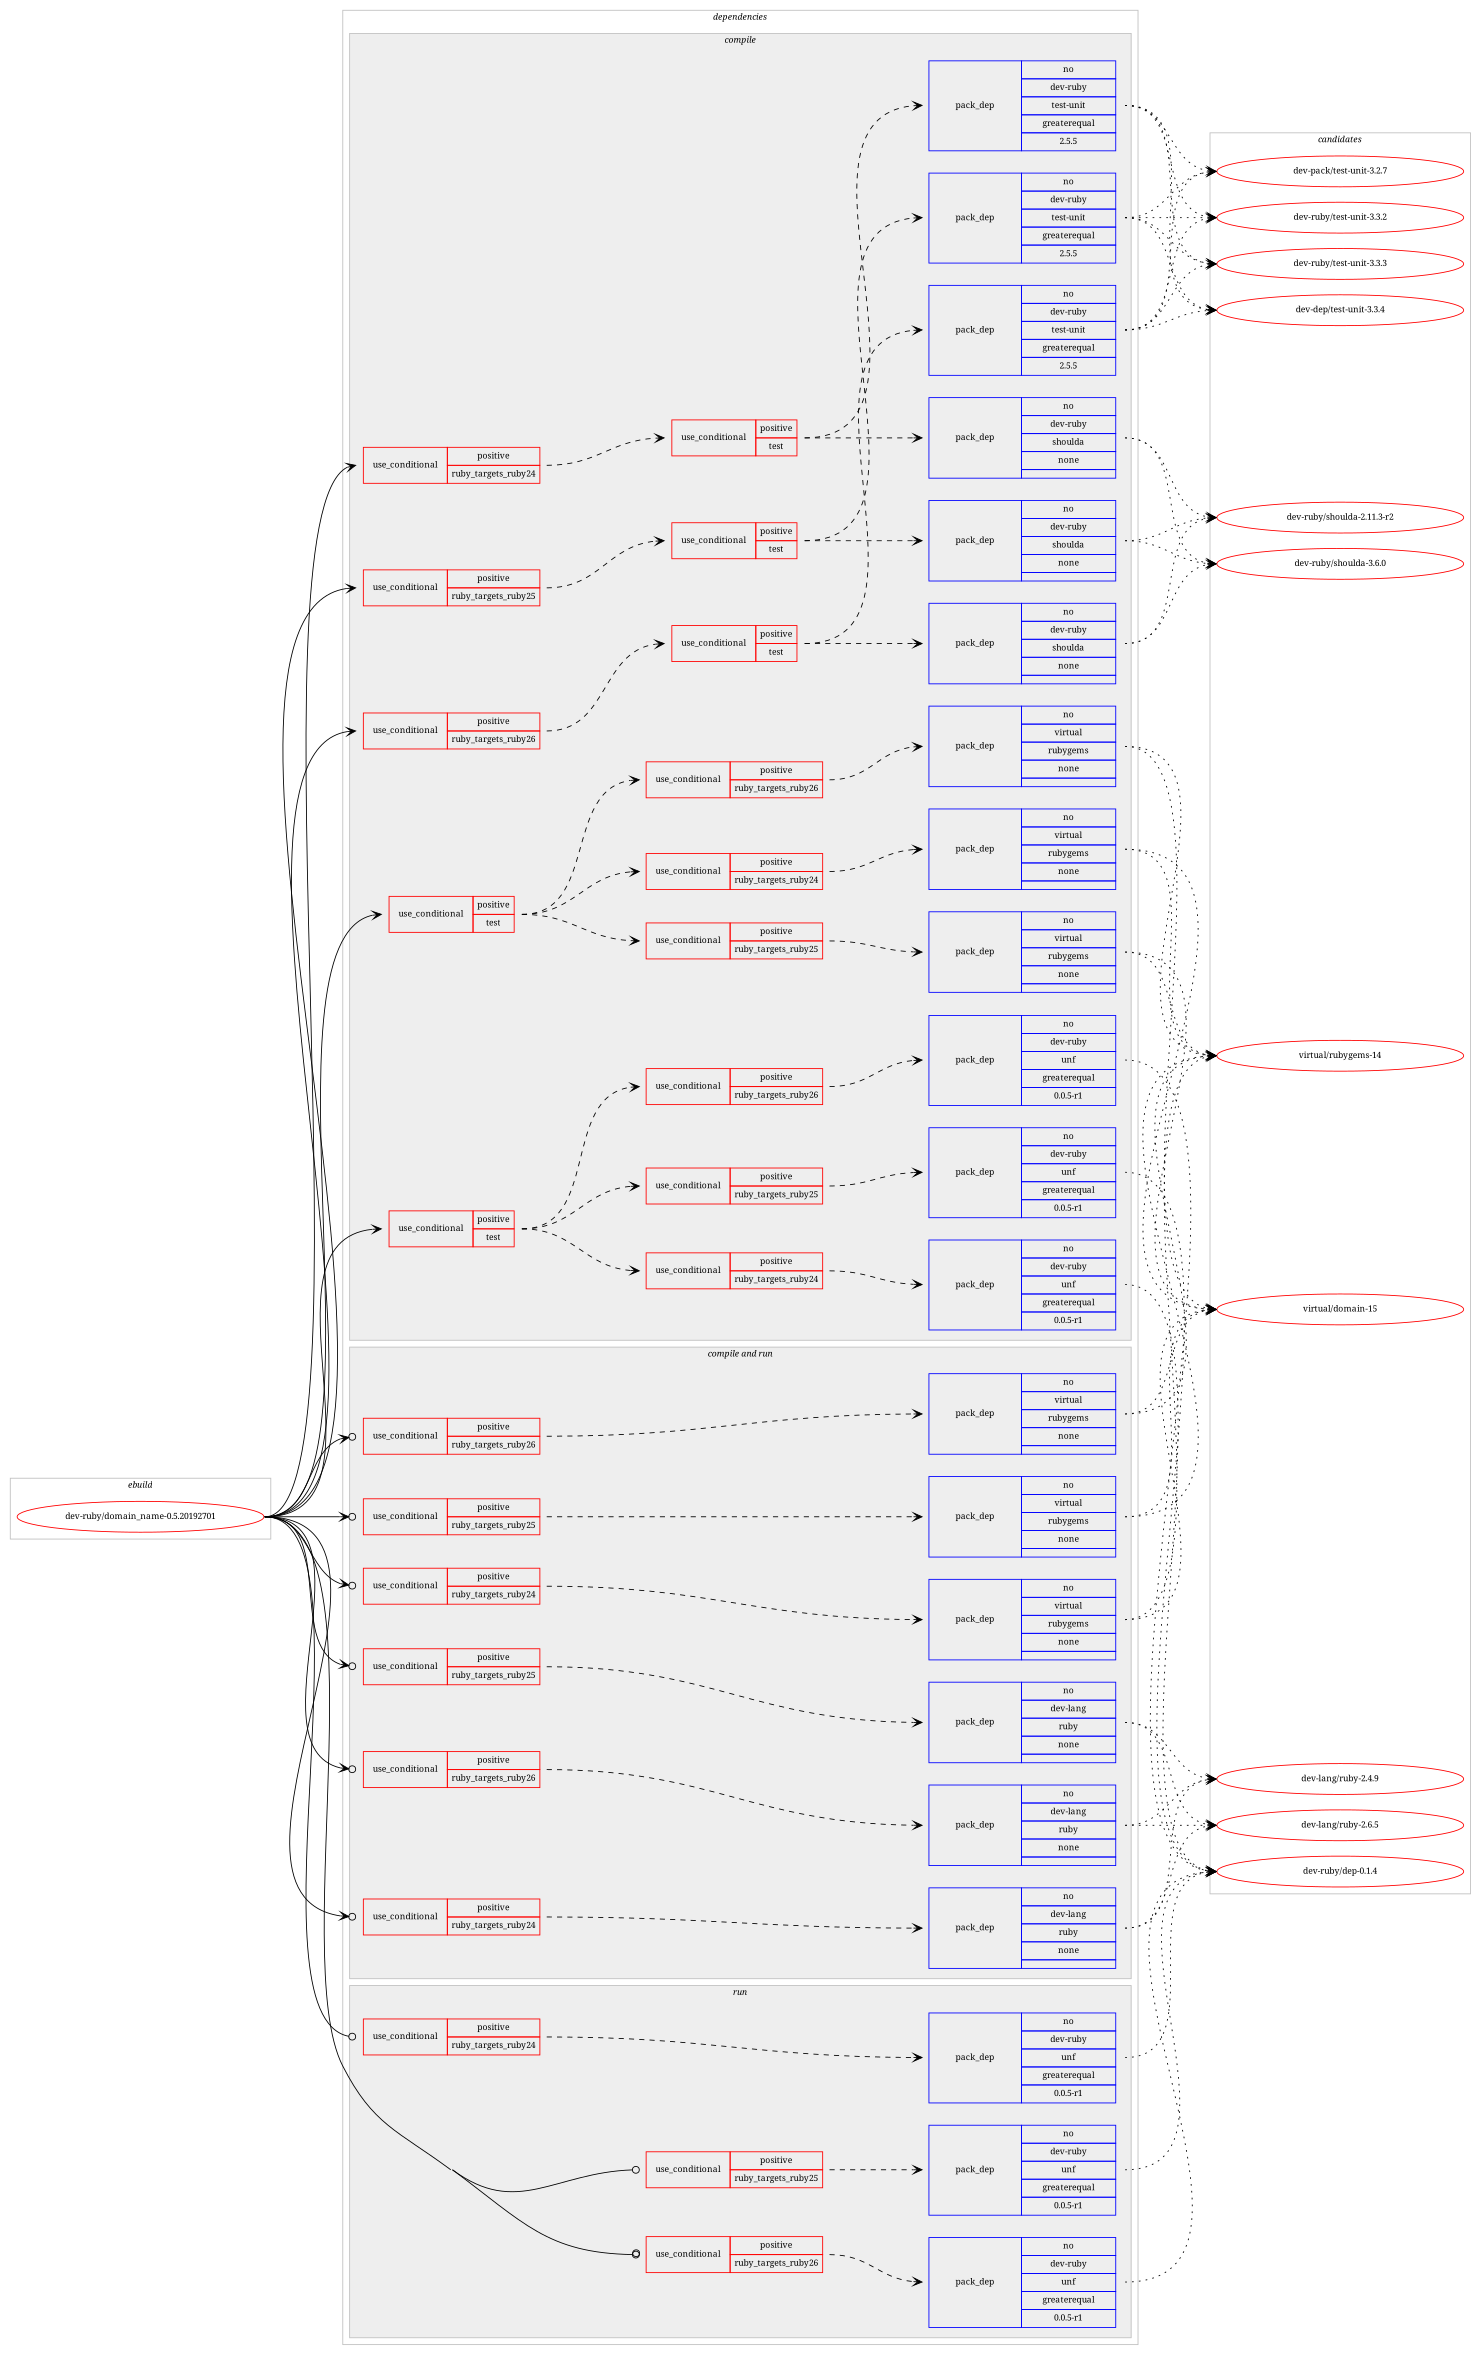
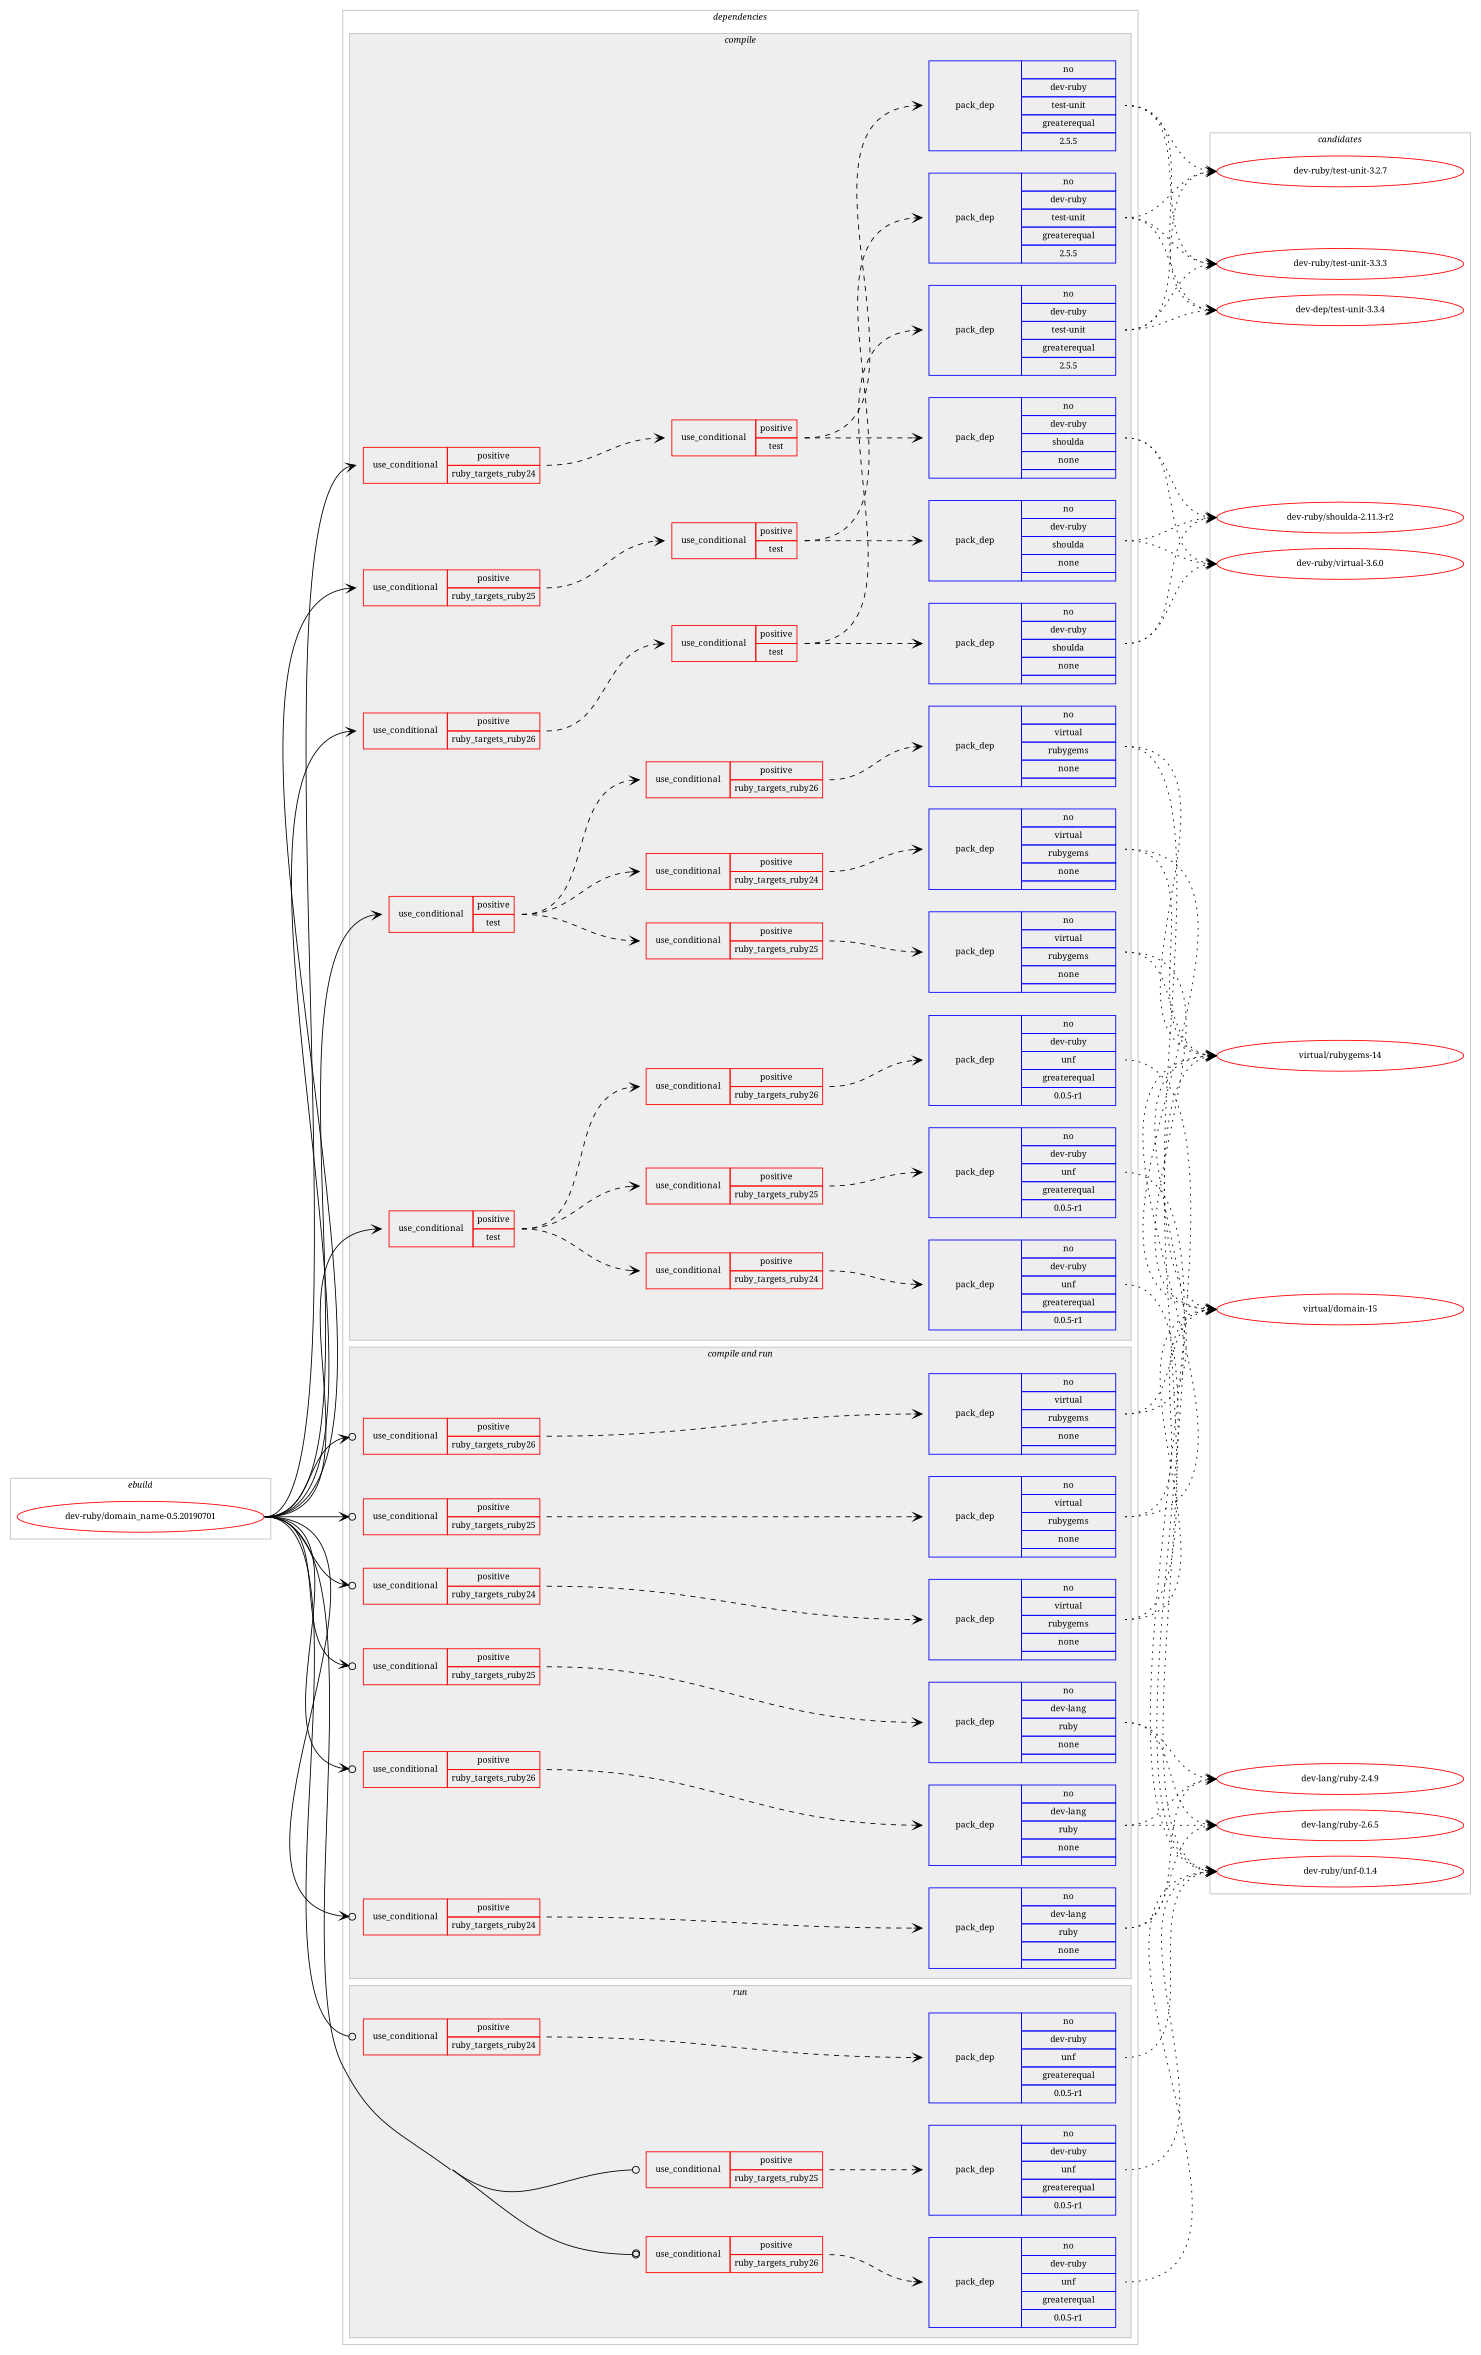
node "dev-pack/test-unit-3.2.7": label "dev-pack/test-unit-3.2.7" -> "dev-ruby/test-unit-3.2.7"
node "dev-ruby/test-unit-3.3.2": removed
node "dev-ruby/shoulda-3.6.0": label "dev-ruby/shoulda-3.6.0" -> "dev-ruby/virtual-3.6.0"
node "dev-ruby/domain_name-0.5.20192701": label "dev-ruby/domain_name-0.5.20192701" -> "dev-ruby/domain_name-0.5.20190701"
node "dev-ruby/dep-0.1.4": label "dev-ruby/dep-0.1.4" -> "dev-ruby/unf-0.1.4"
